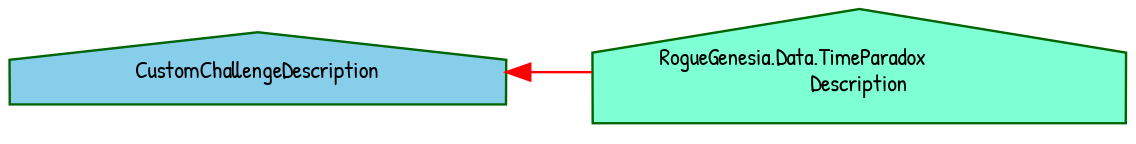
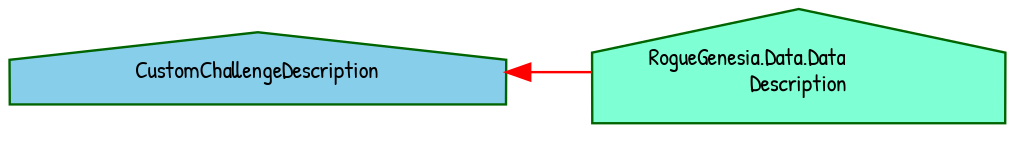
node "RogueGenesia.Data.TimeParadox Description": label "RogueGenesia.Data.TimeParadox Description" -> "RogueGenesia.Data.Data Description"
